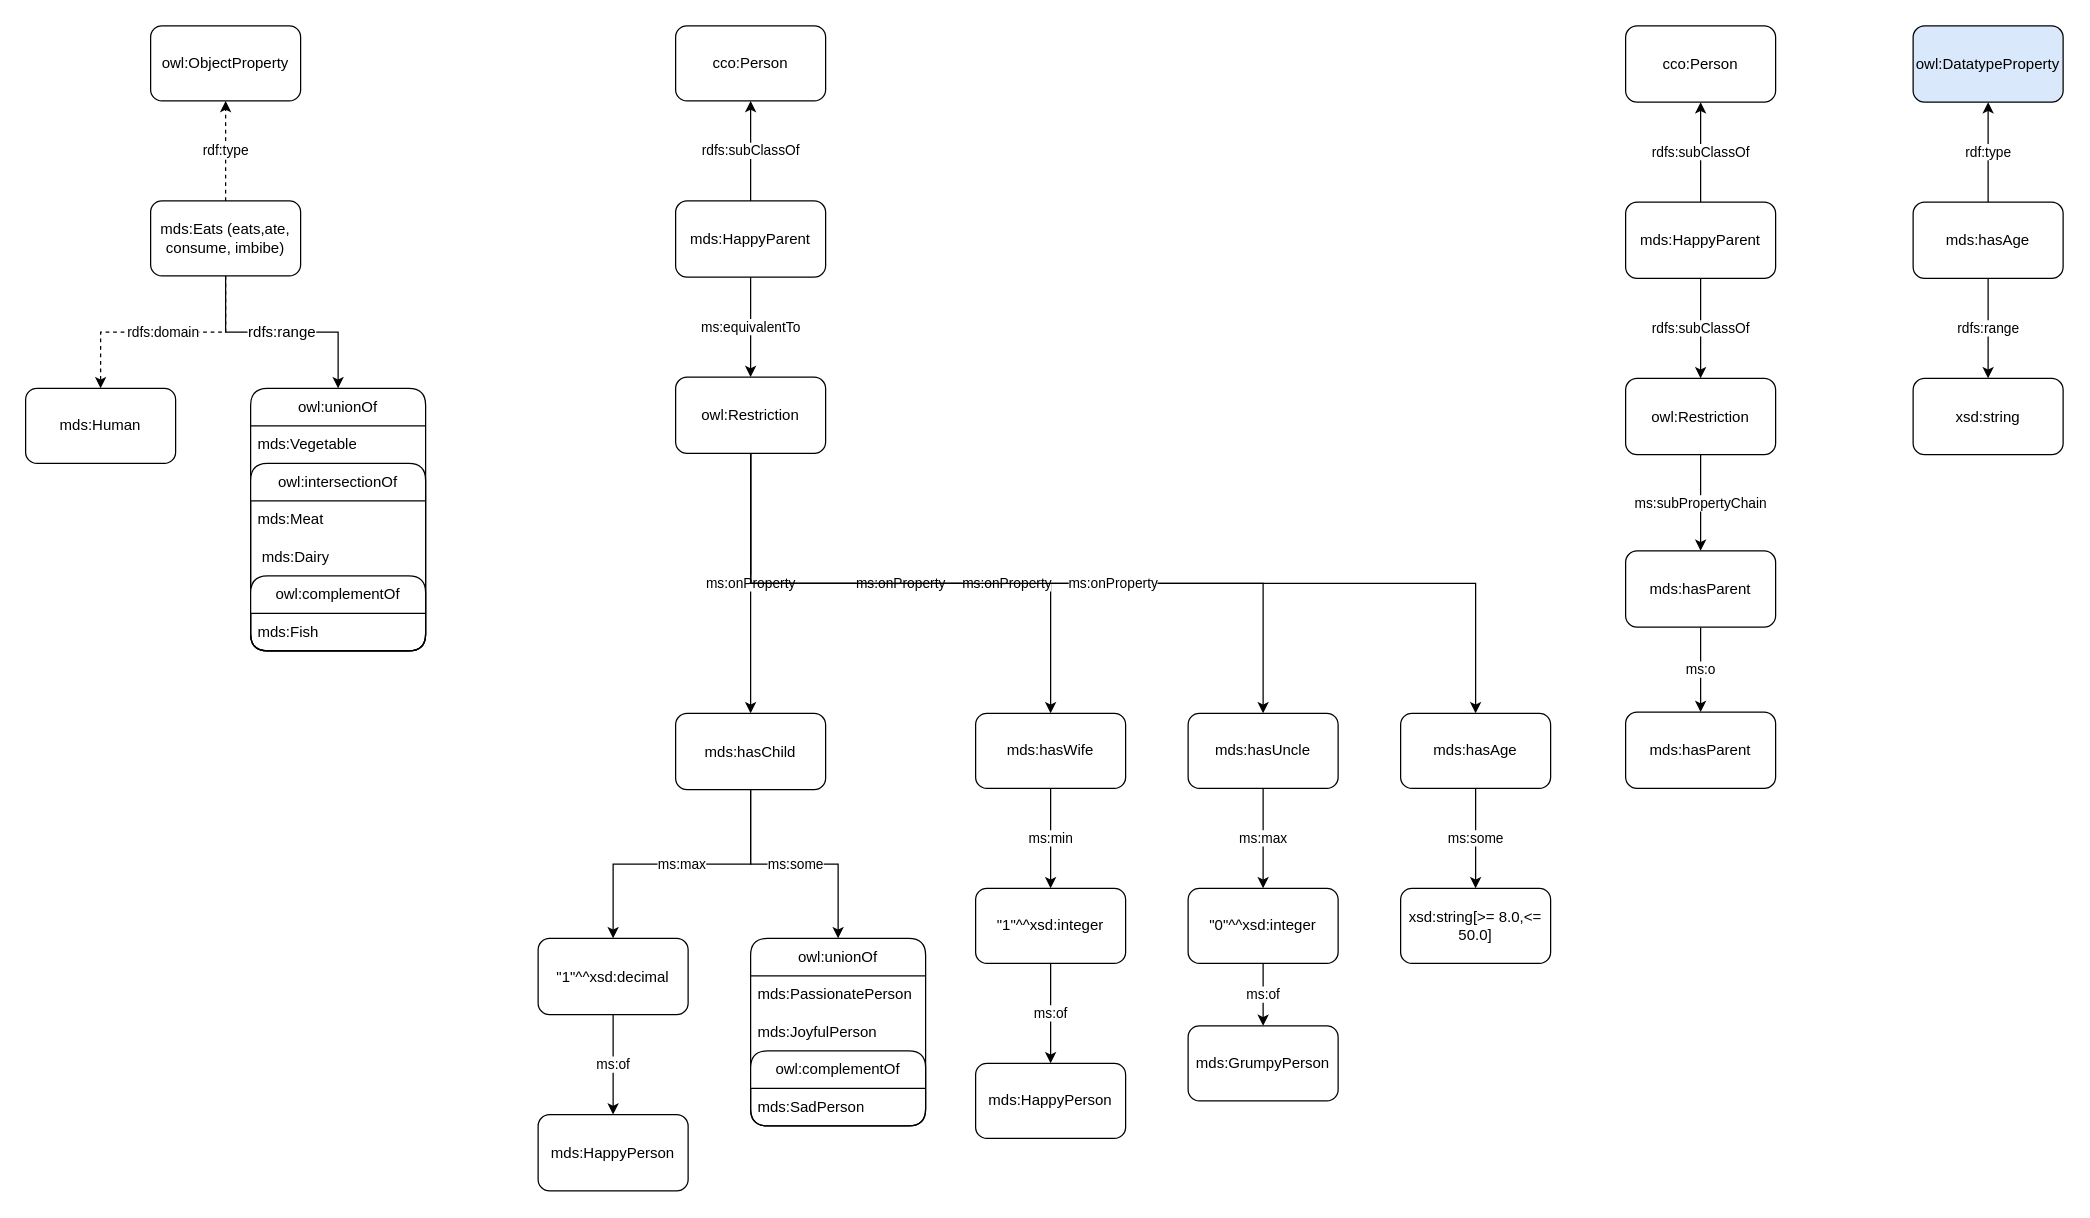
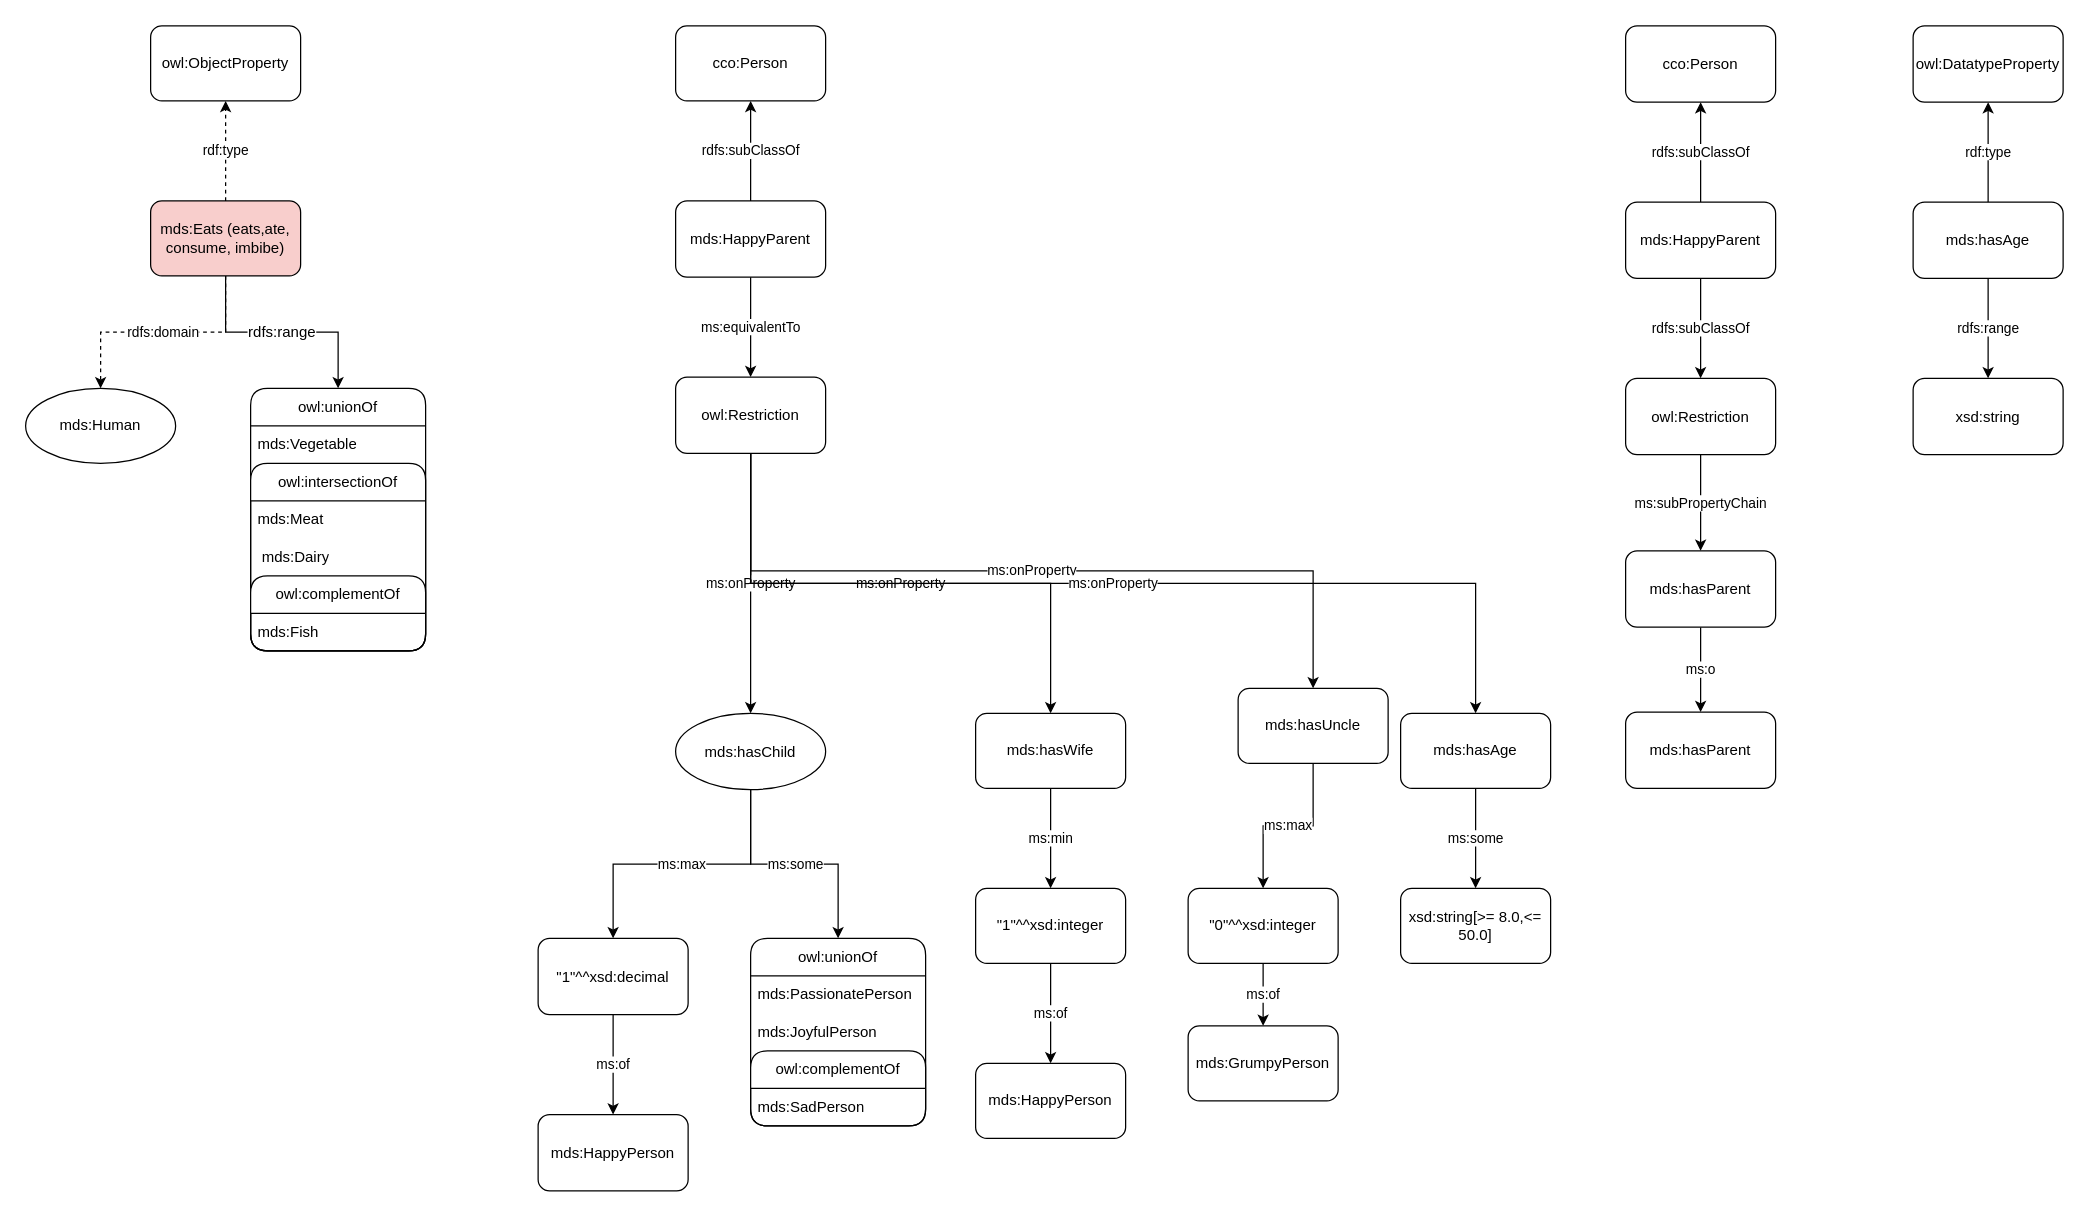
node "owl:DatatypeProperty": fillcolor #dae8fc -> #ffffff
node "mds:Eats (eats,ate, consume, imbibe)": fillcolor #ffffff -> #f8cecc
node "mds:Human": shape rounded rectangle -> ellipse
node "mds:hasChild": shape rounded rectangle -> ellipse
node "mds:hasUncle": moved (1263, 751) -> (1313, 726)
